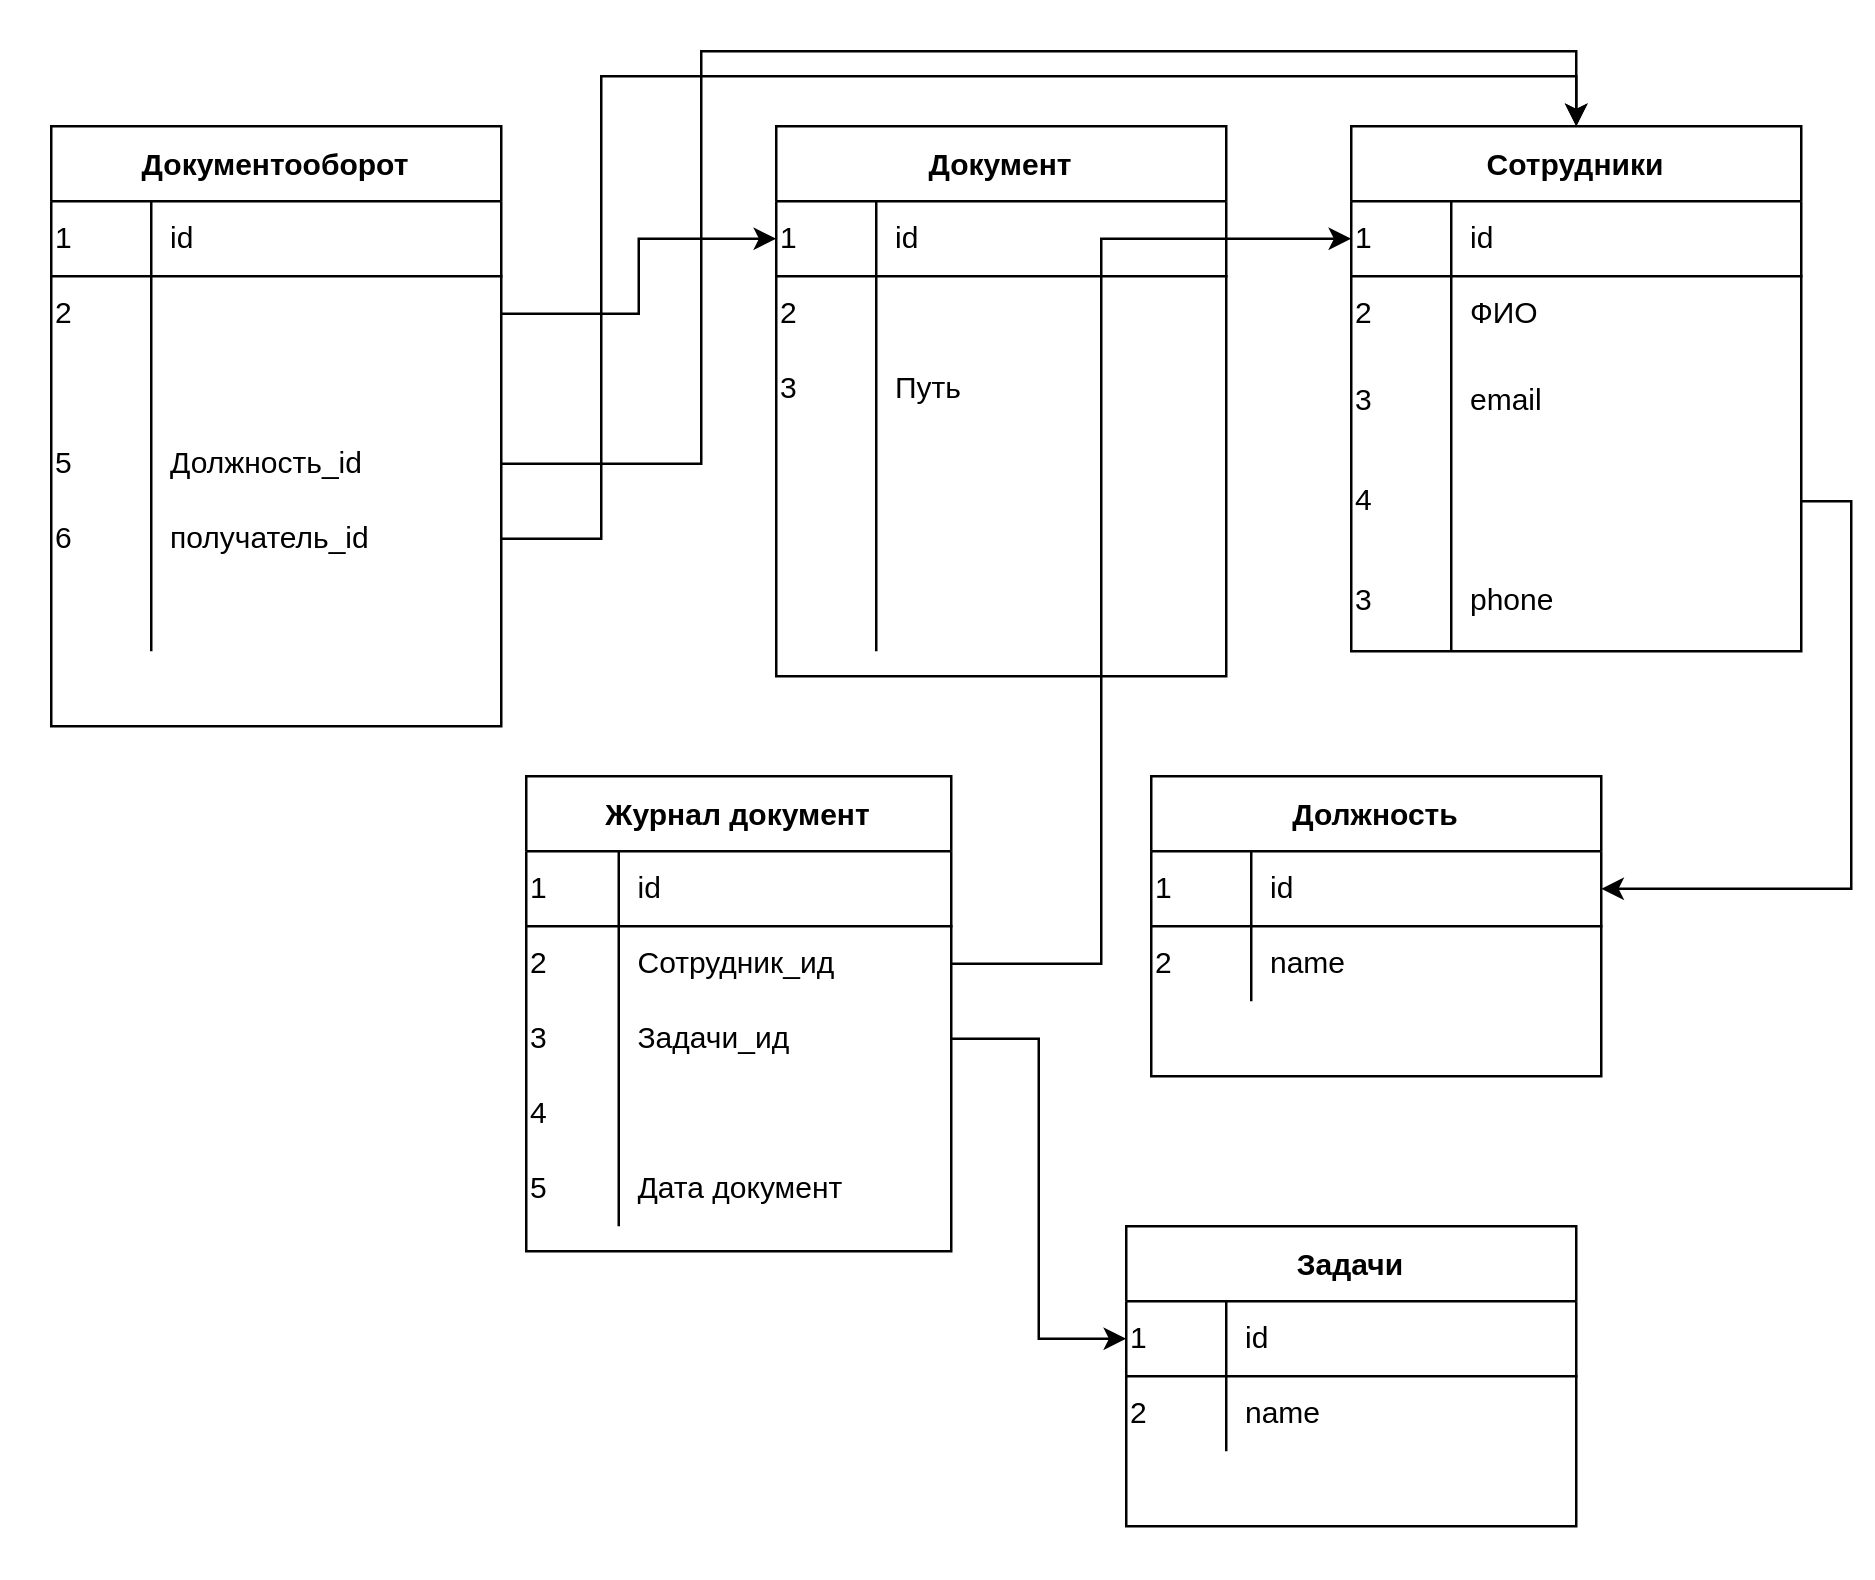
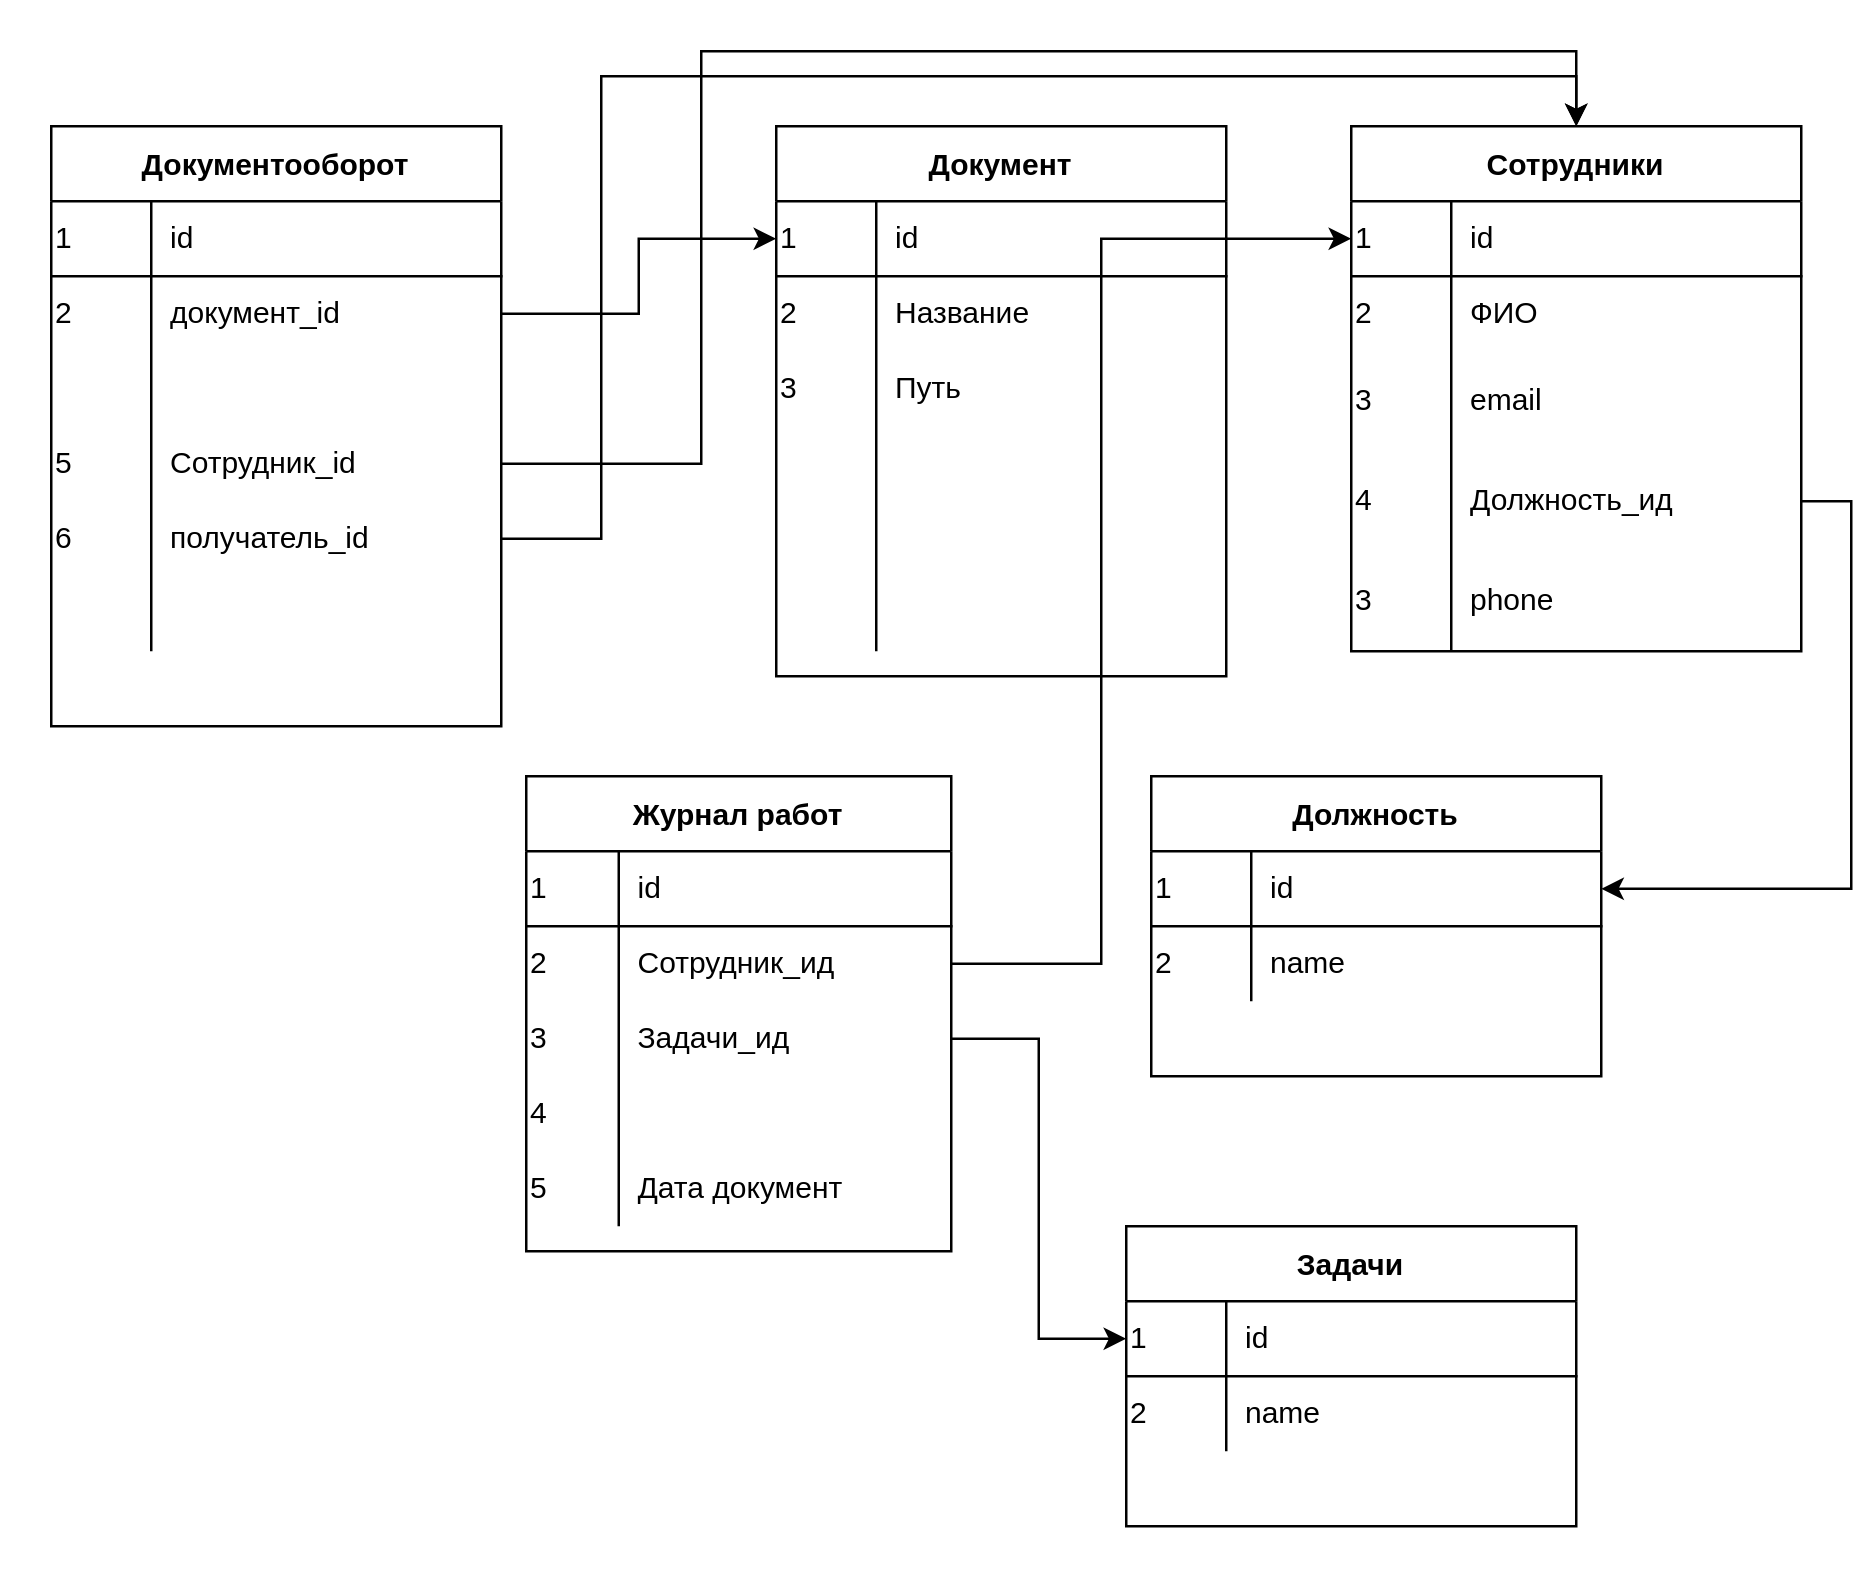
node "документ_id": added
node "Название": added
node "Должность_id": label "Должность_id" -> "Сотрудник_id"
node "Должность_ид": added
node "Журнал документ": label "Журнал документ" -> "Журнал работ"
